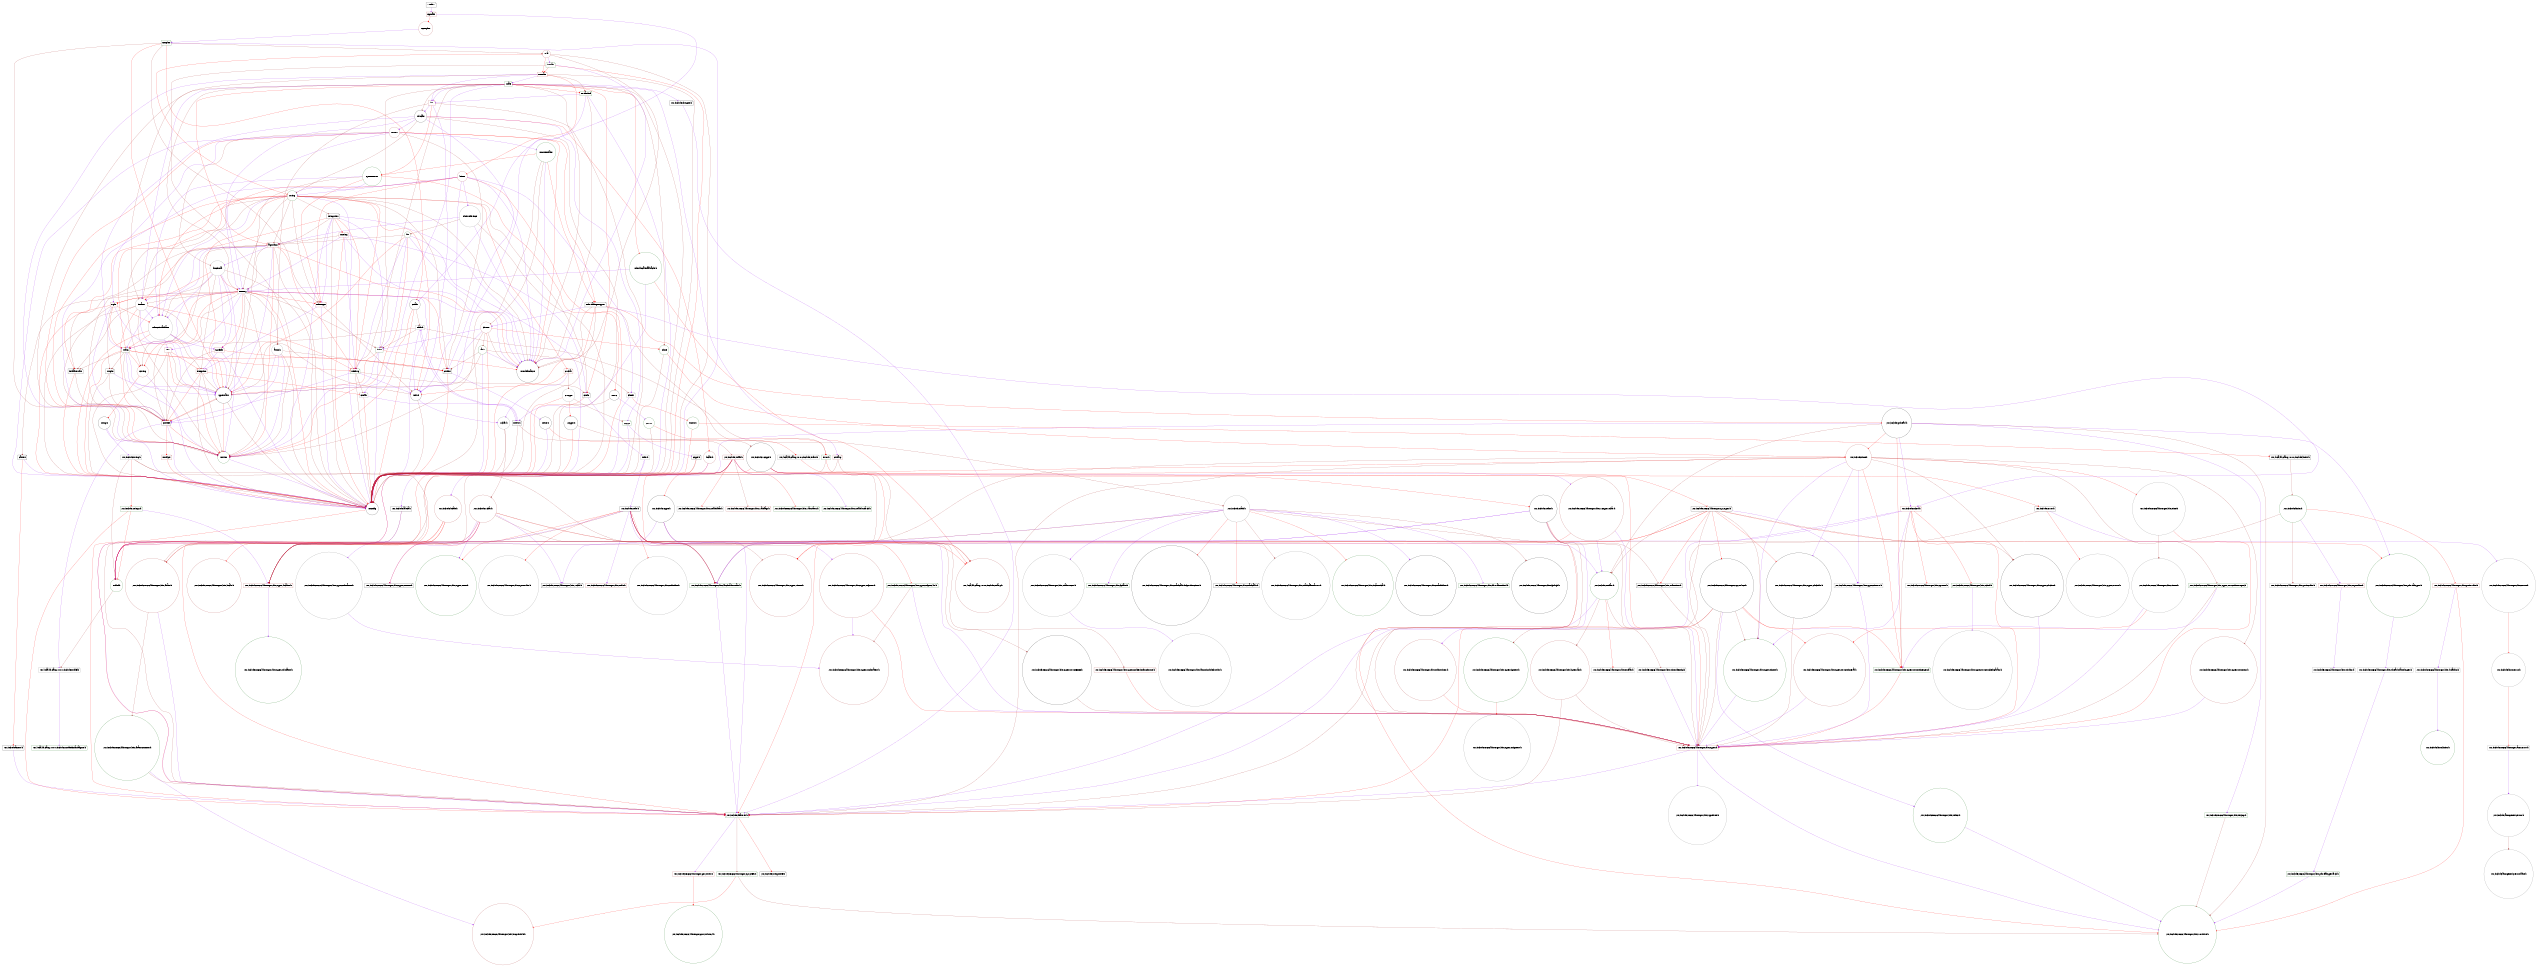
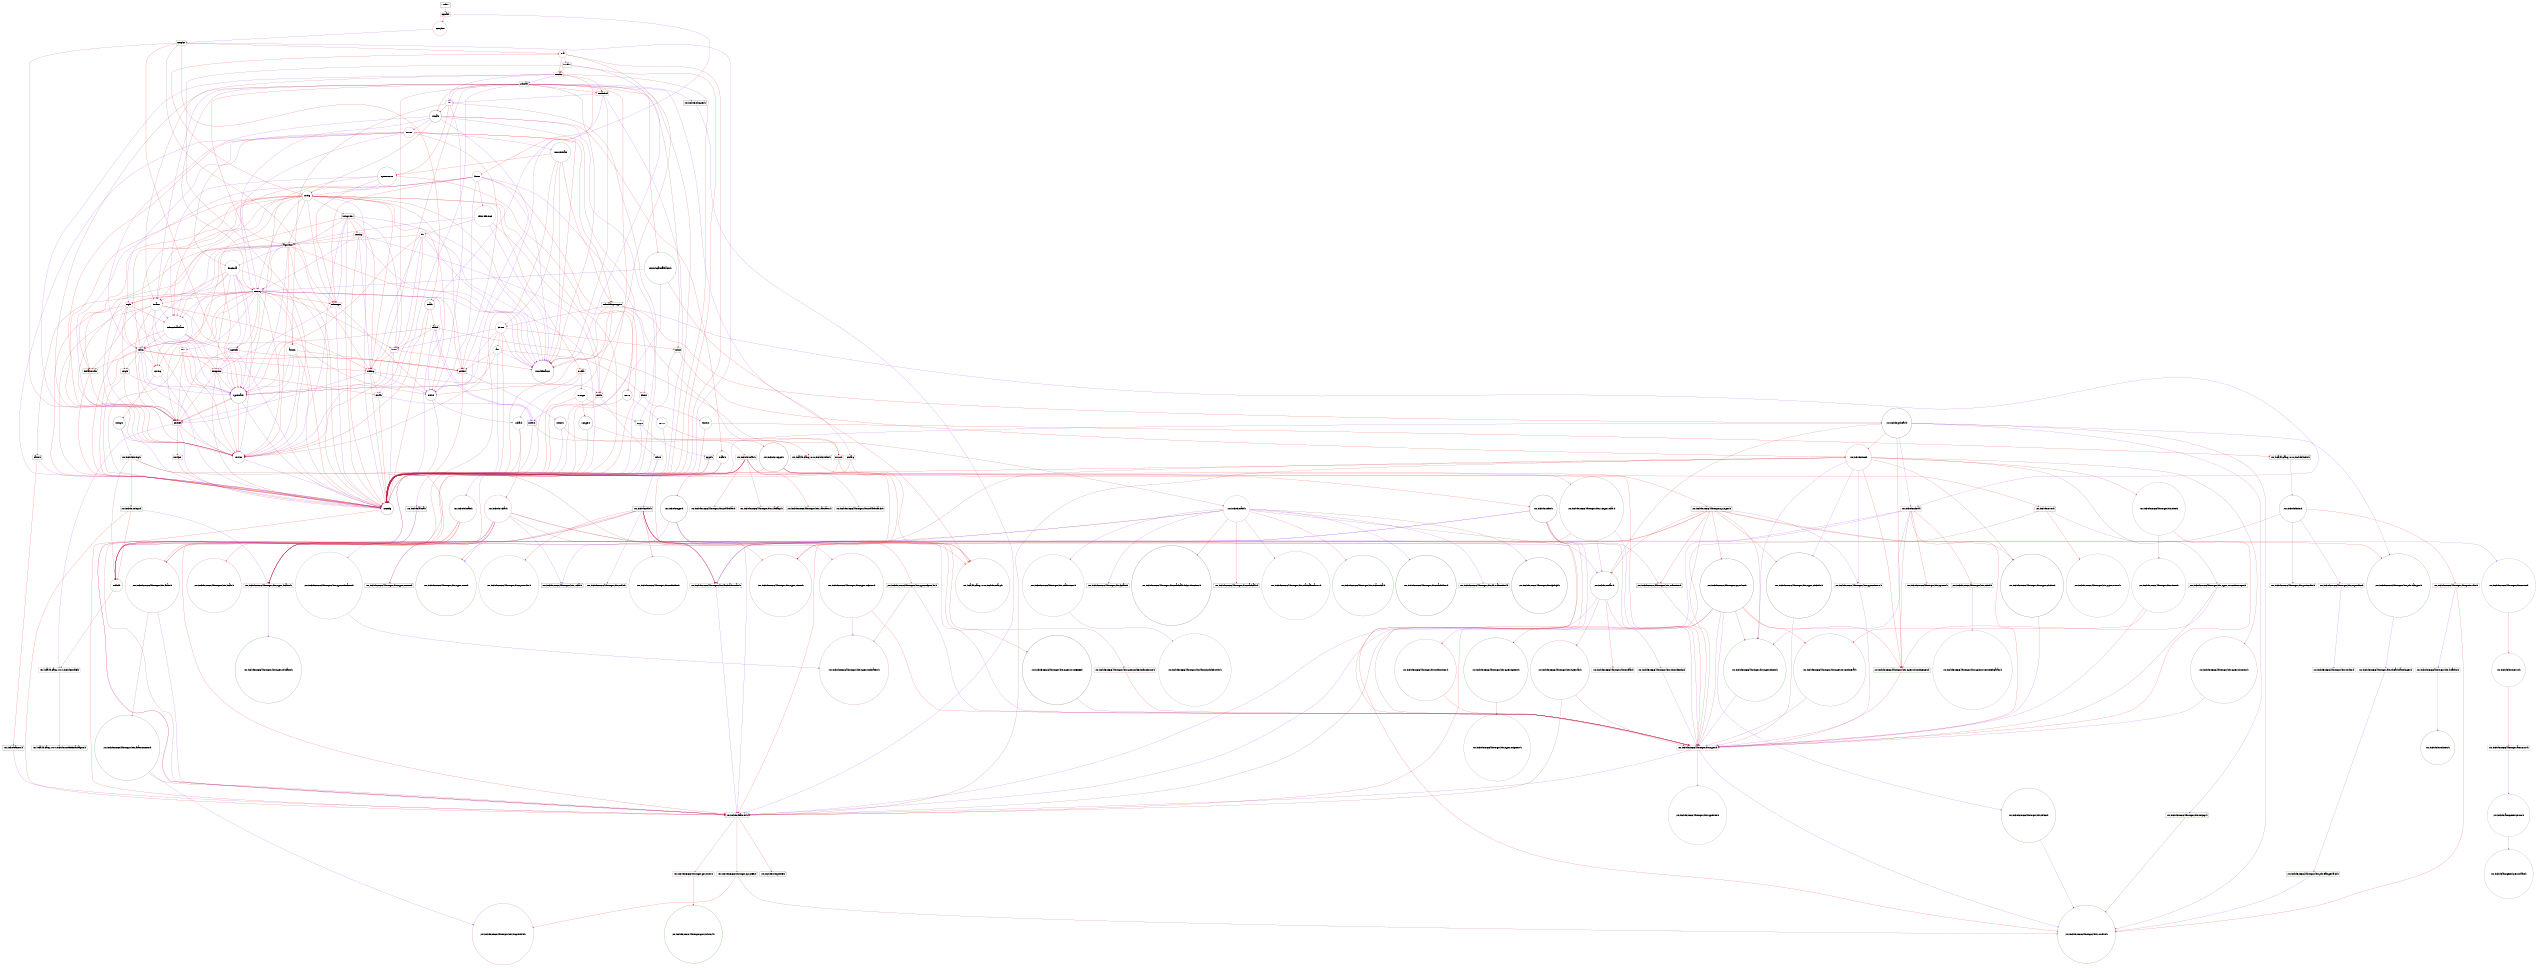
node "locale": label "locale" -> "pthread"
node "ctime": shape circle -> note
